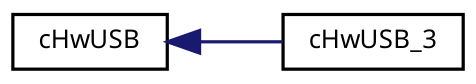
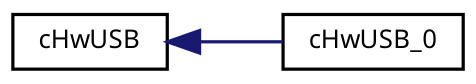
node "cHwUSB_3": label "cHwUSB_3" -> "cHwUSB_0"
